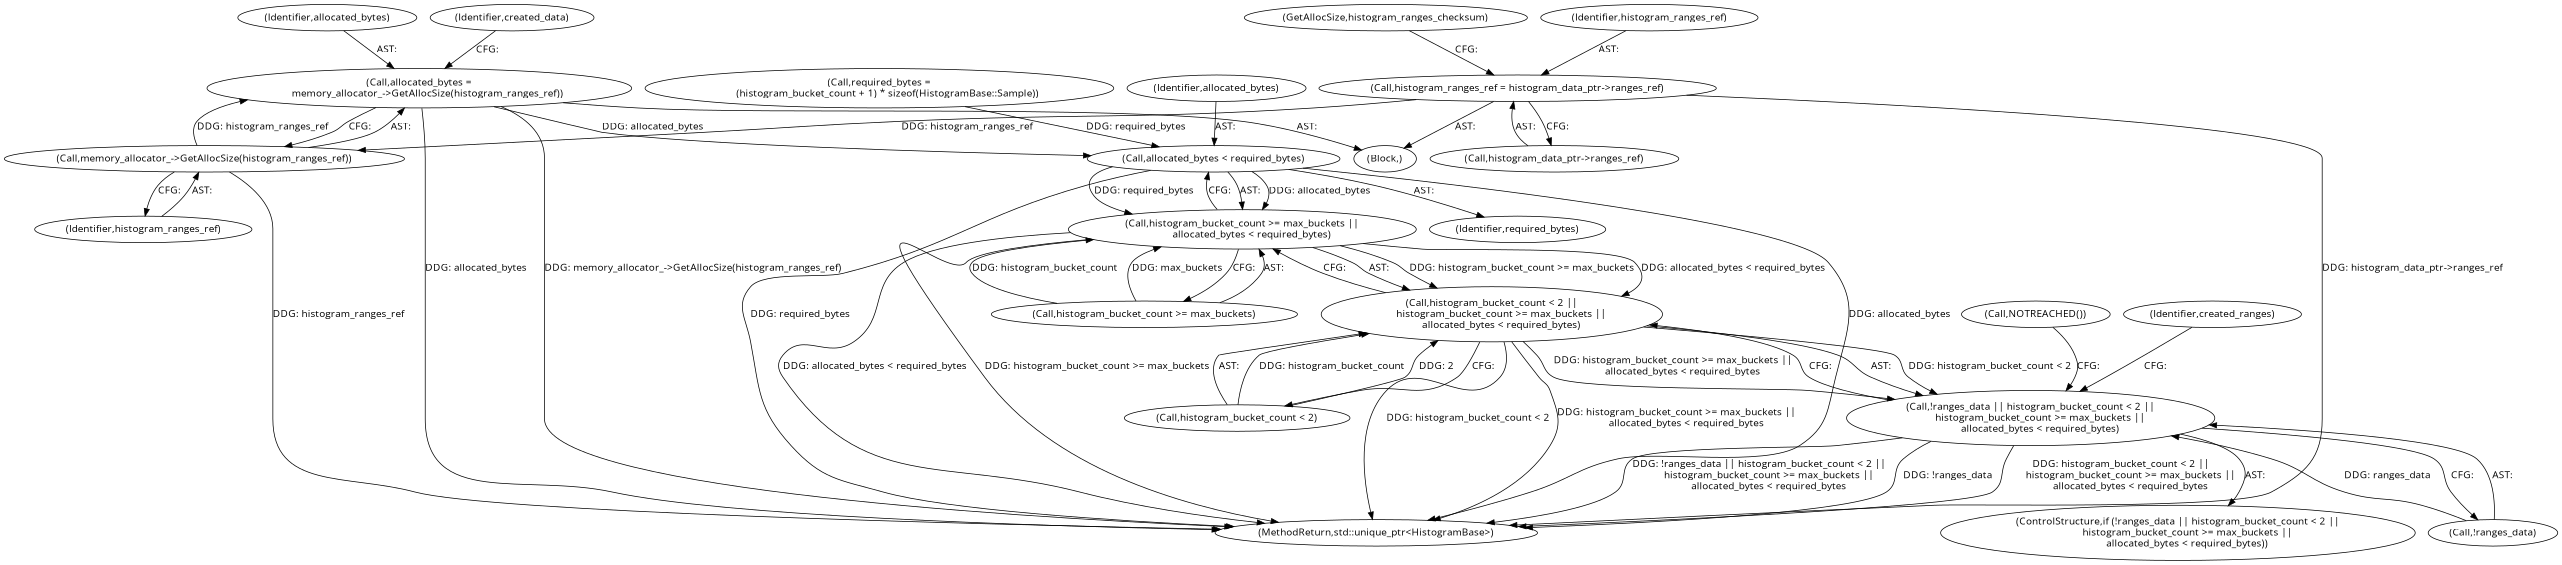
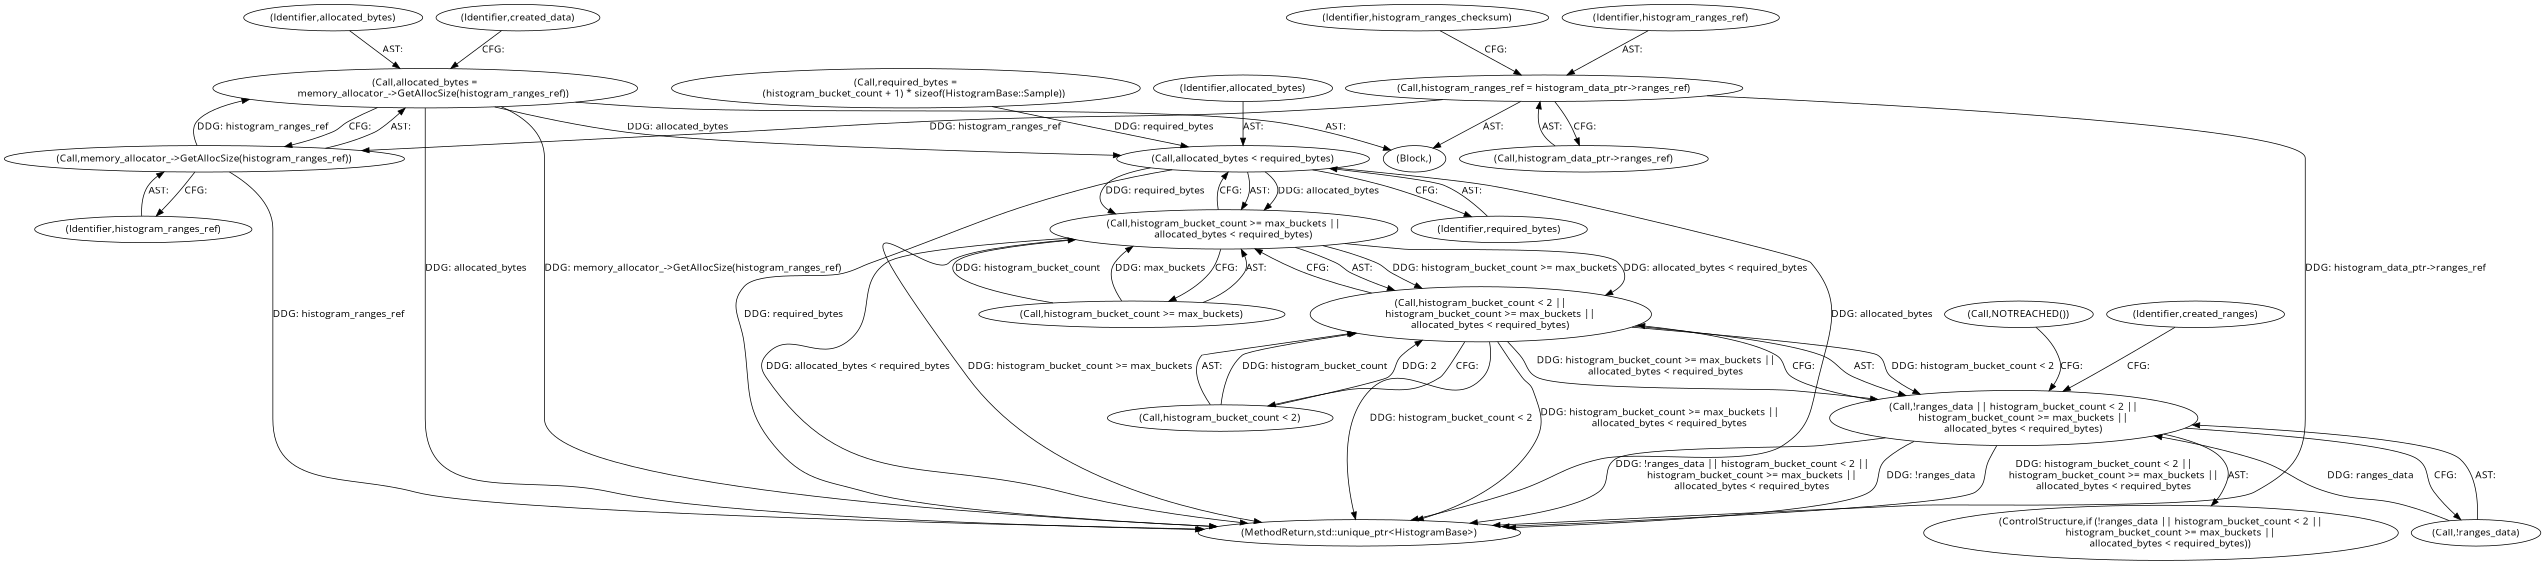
node "(GetAllocSize,histogram_ranges_checksum)": label "(GetAllocSize,histogram_ranges_checksum)" -> "(Identifier,histogram_ranges_checksum)"
edge "(Identifier,required_bytes)" -> "(Call,allocated_bytes < required_bytes)": added, label "AST:"
edge "(Call,allocated_bytes < required_bytes)" -> "(Identifier,required_bytes)": label "AST: " -> "CFG: "
